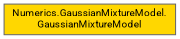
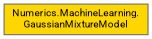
node "Numerics.GaussianMixtureModel. GaussianMixtureModel": label "Numerics.GaussianMixtureModel. GaussianMixtureModel" -> "Numerics.MachineLearning. GaussianMixtureModel"
